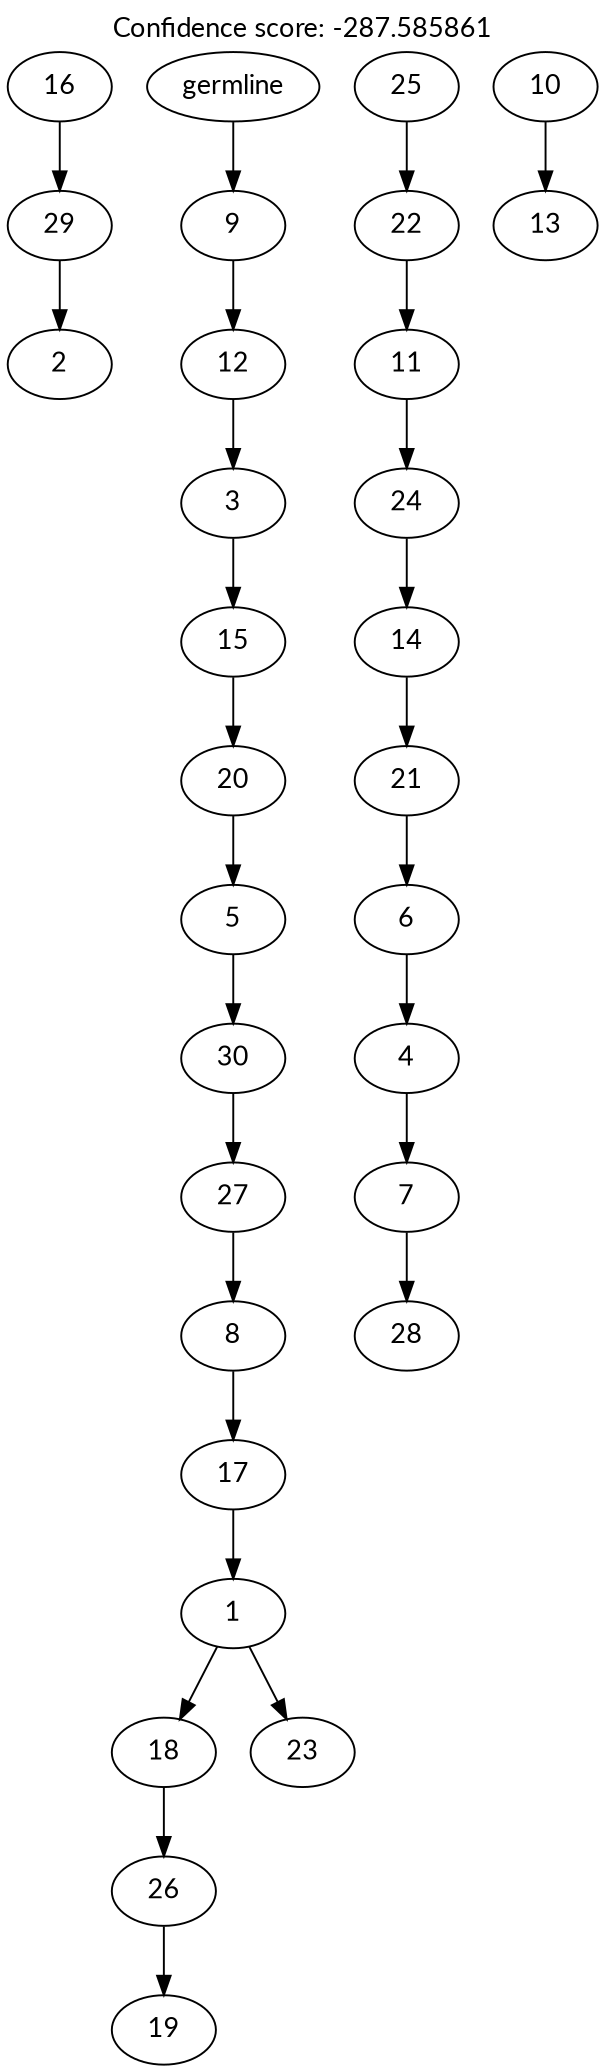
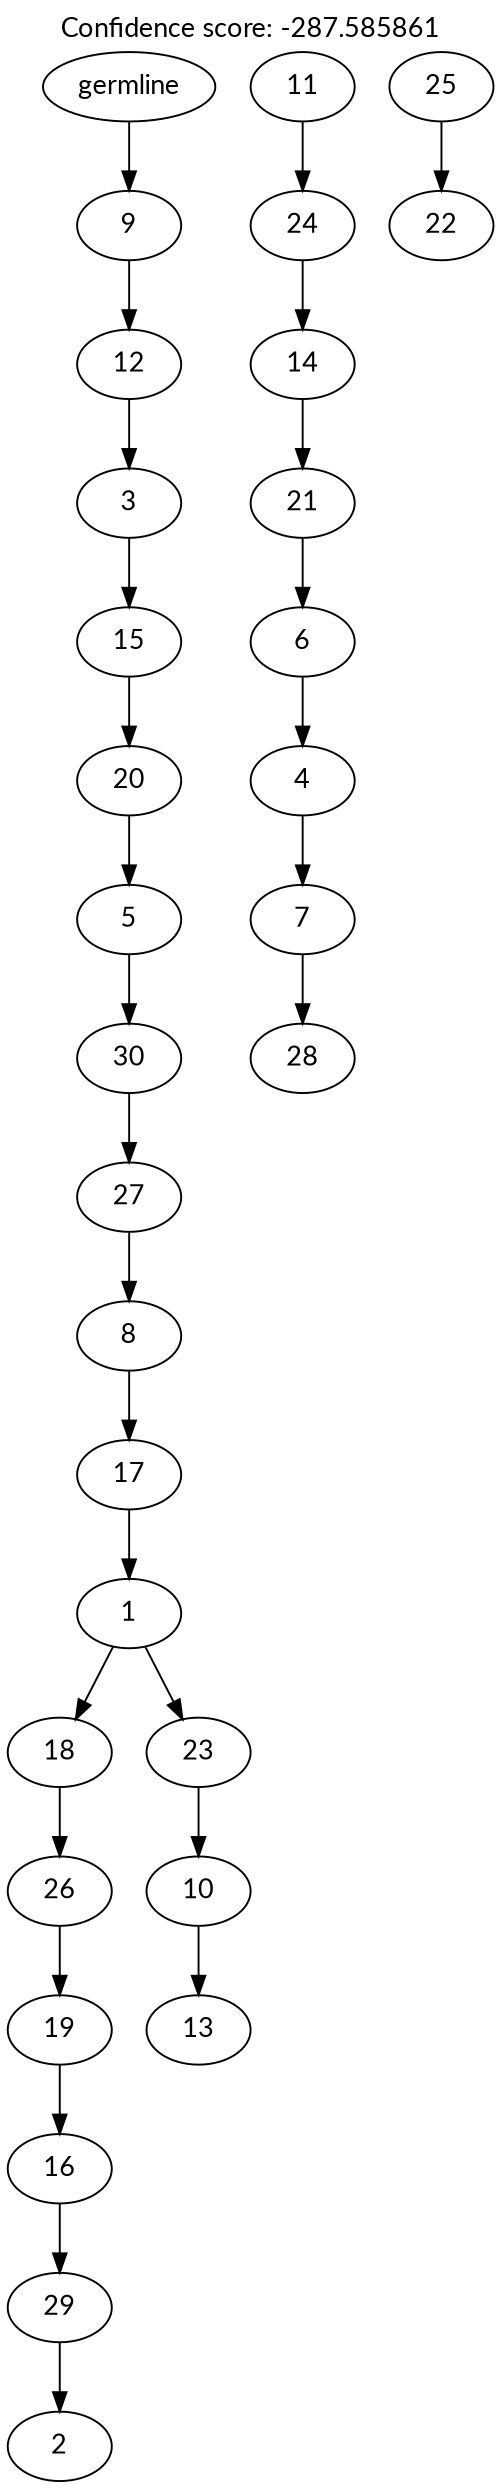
edge "22" -> "11": removed
edge "23" -> "10": added
edge "19" -> "16": added
